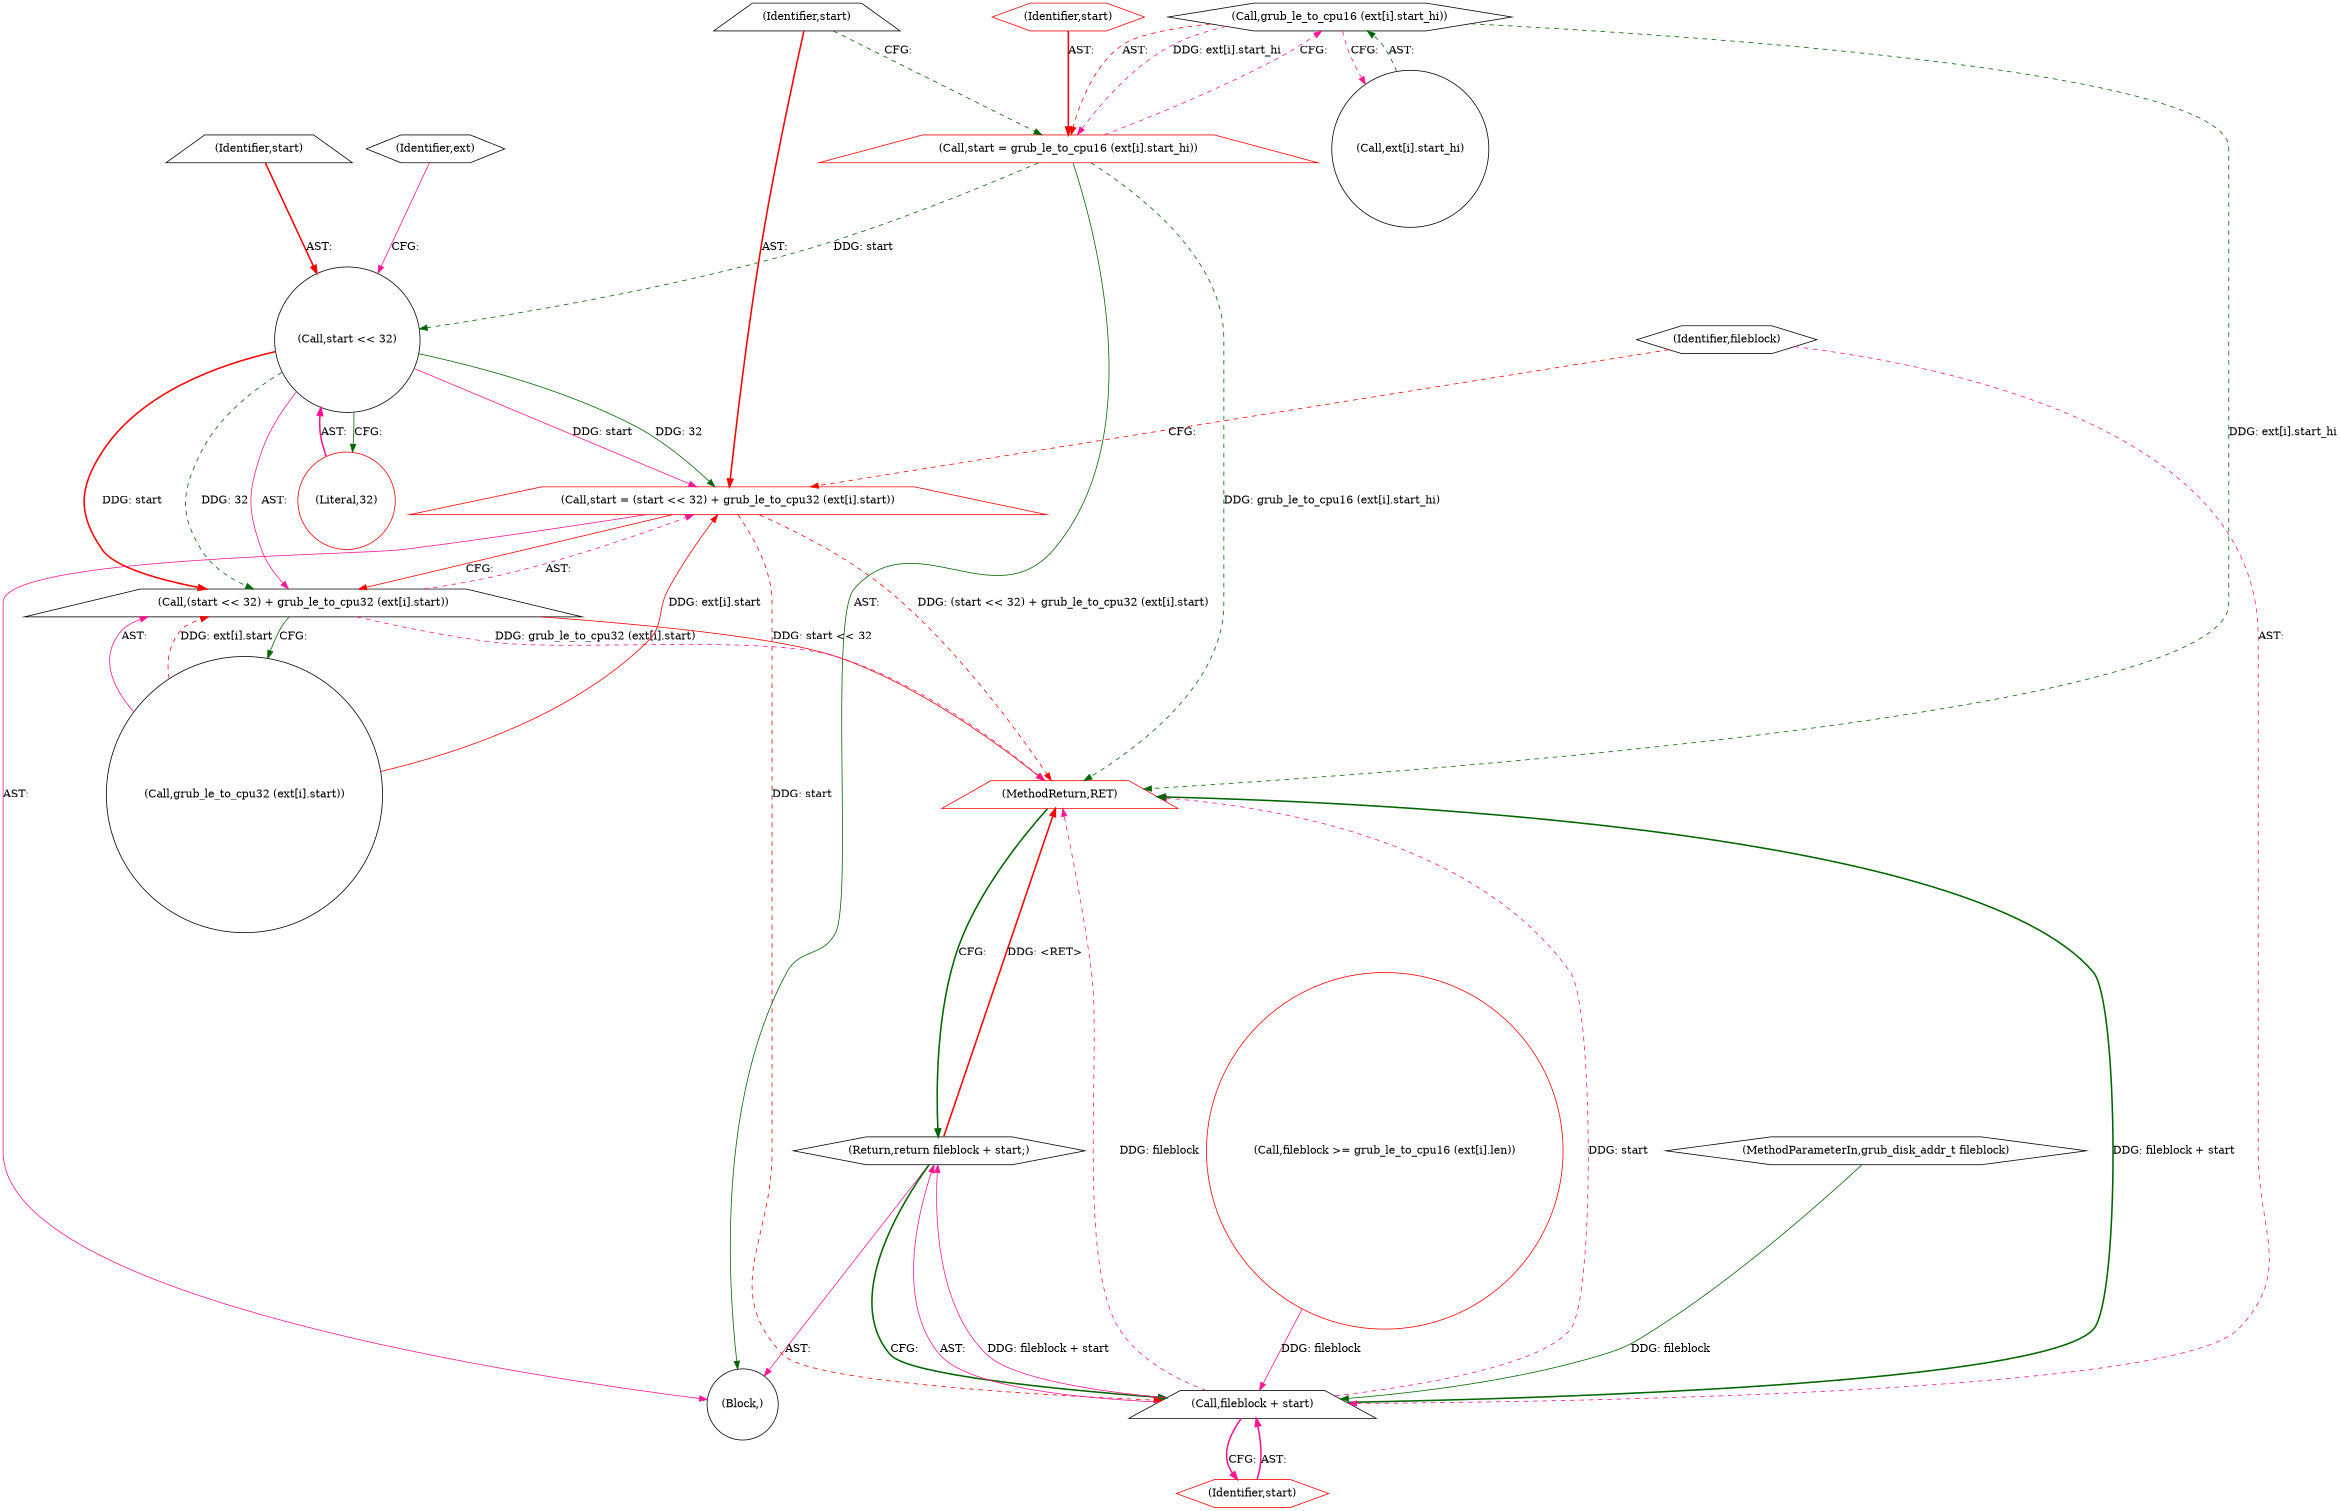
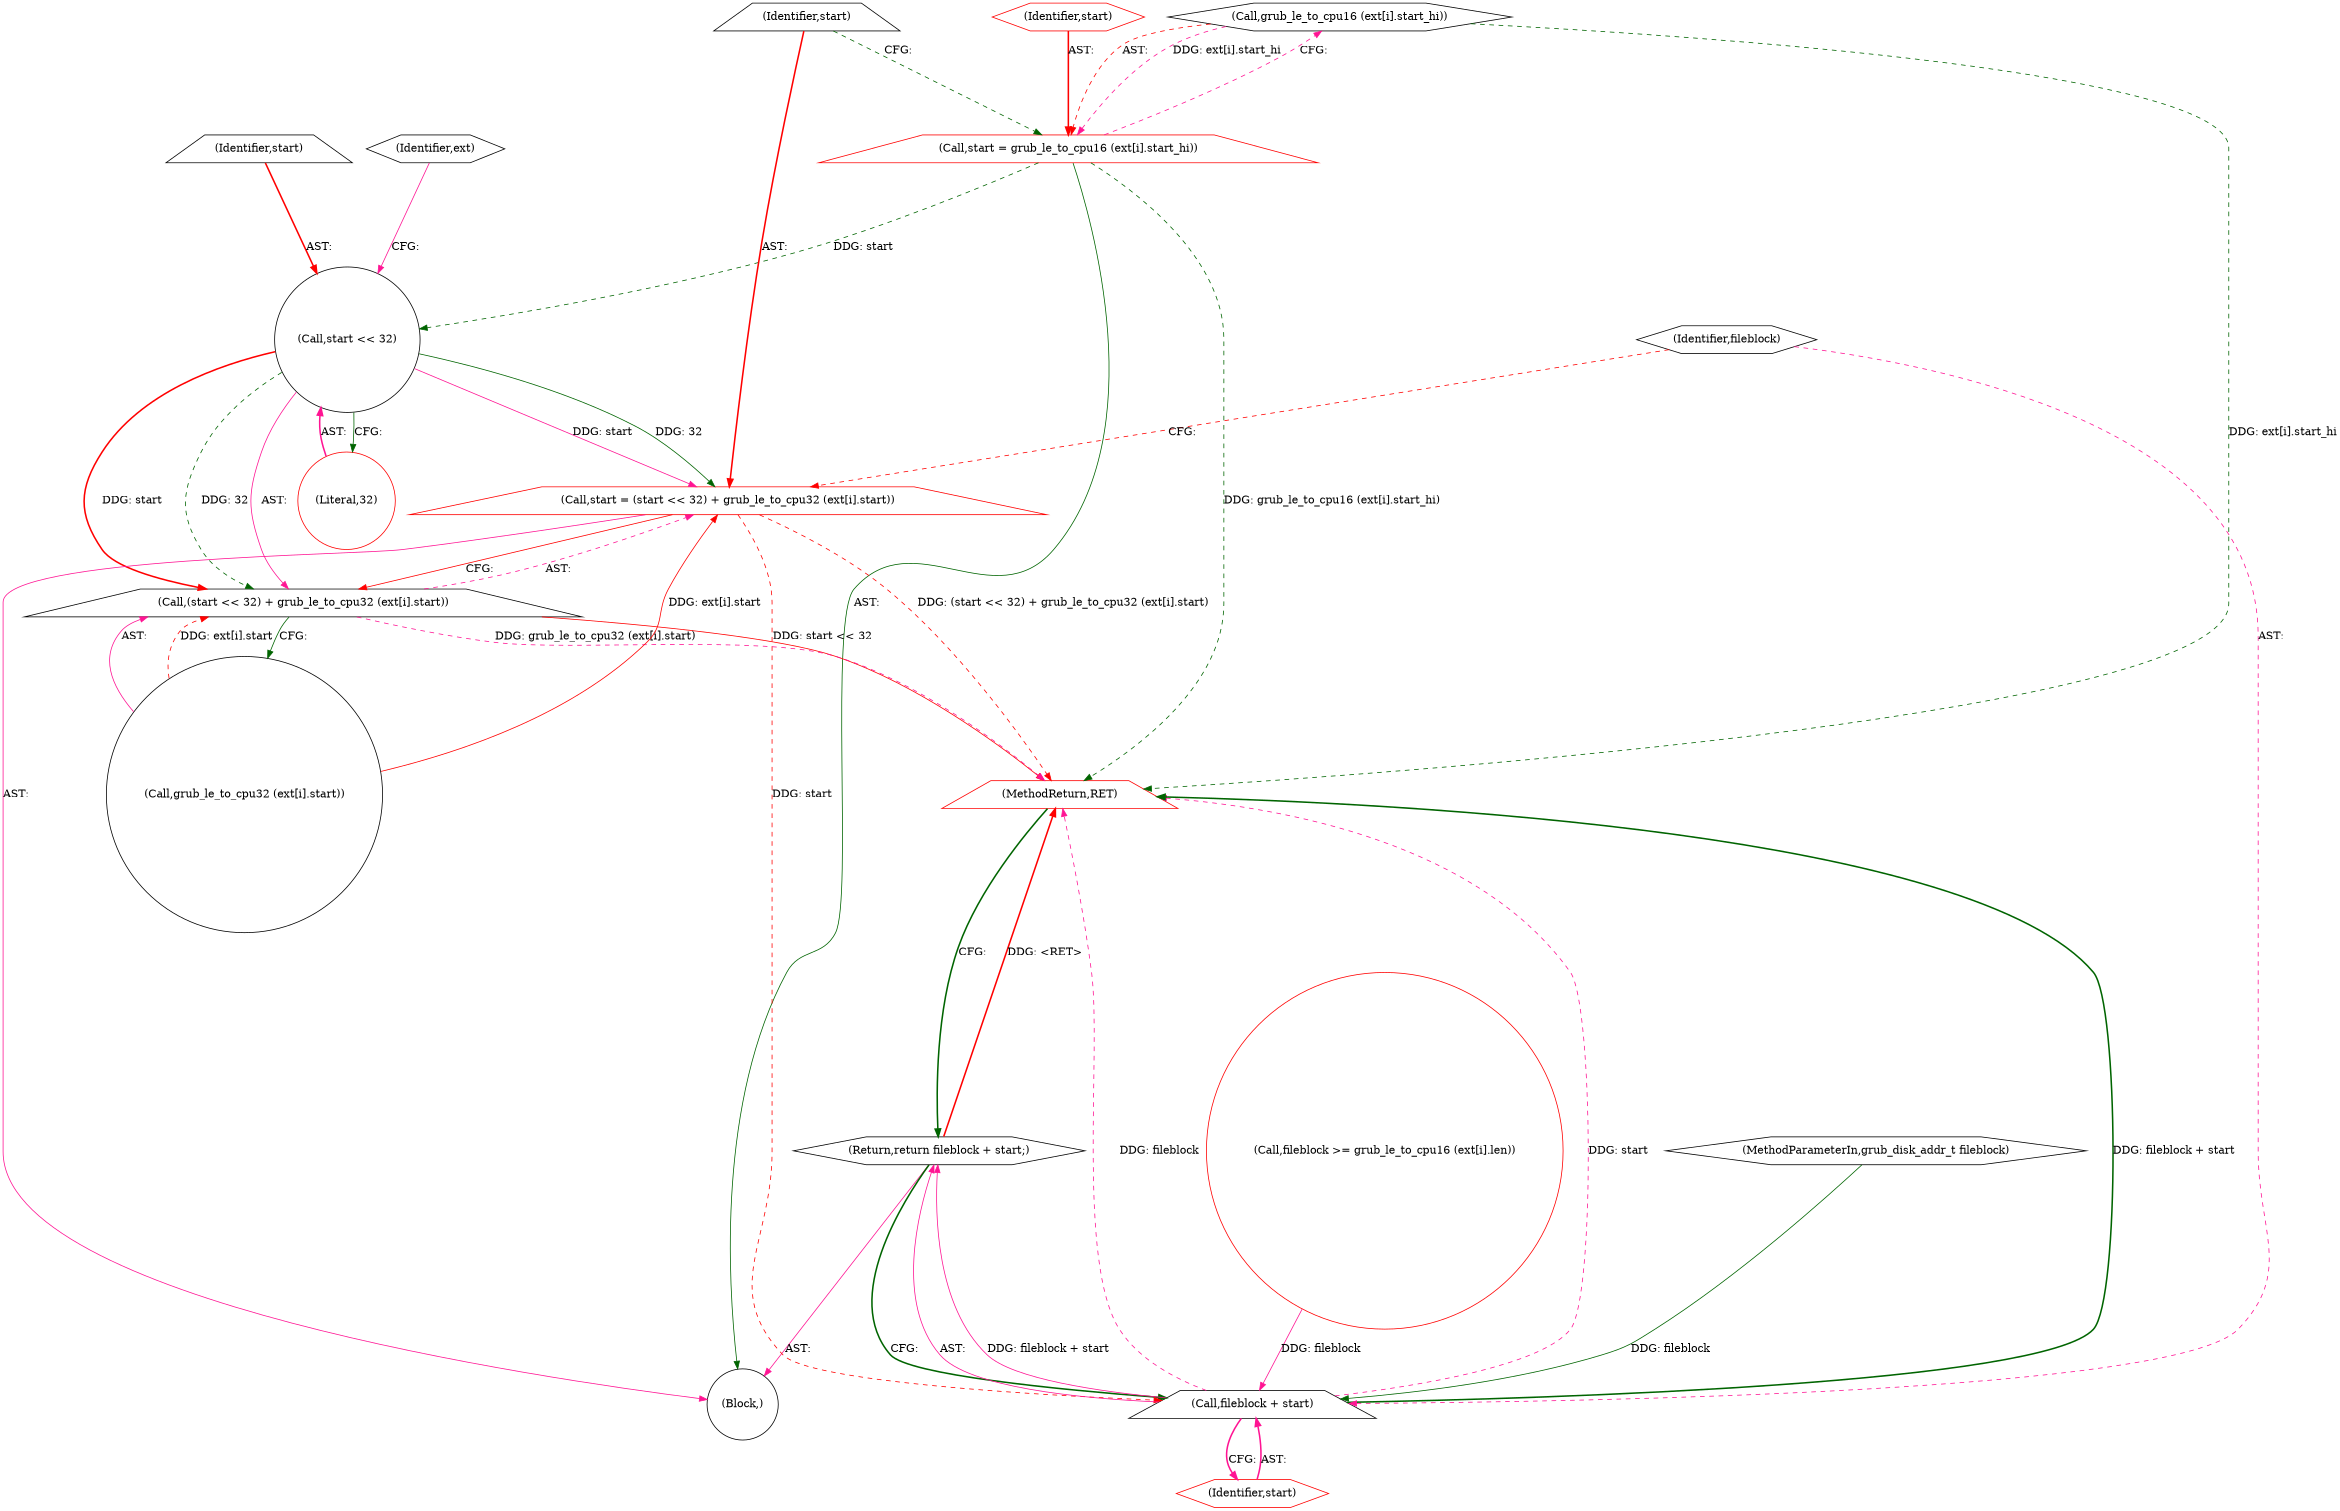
node "(Call,ext[i].start_hi)": removed
